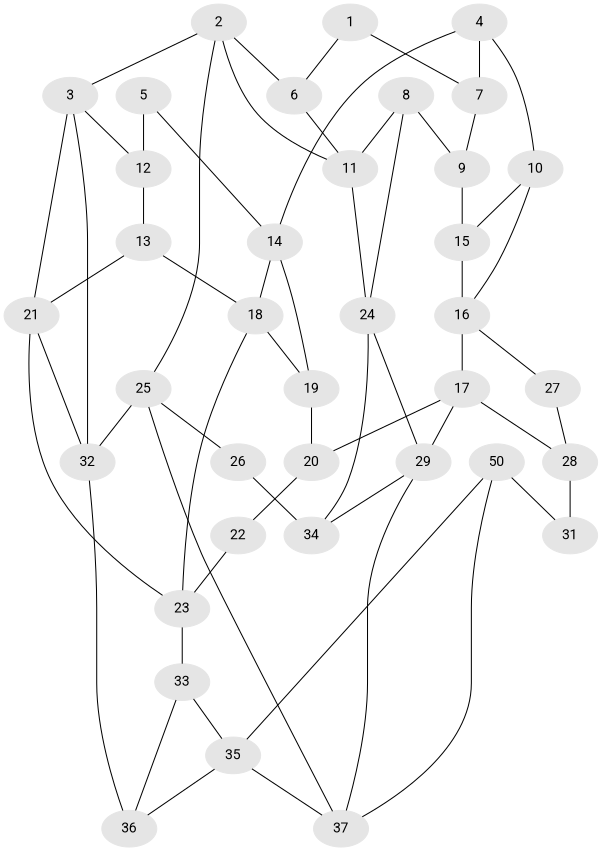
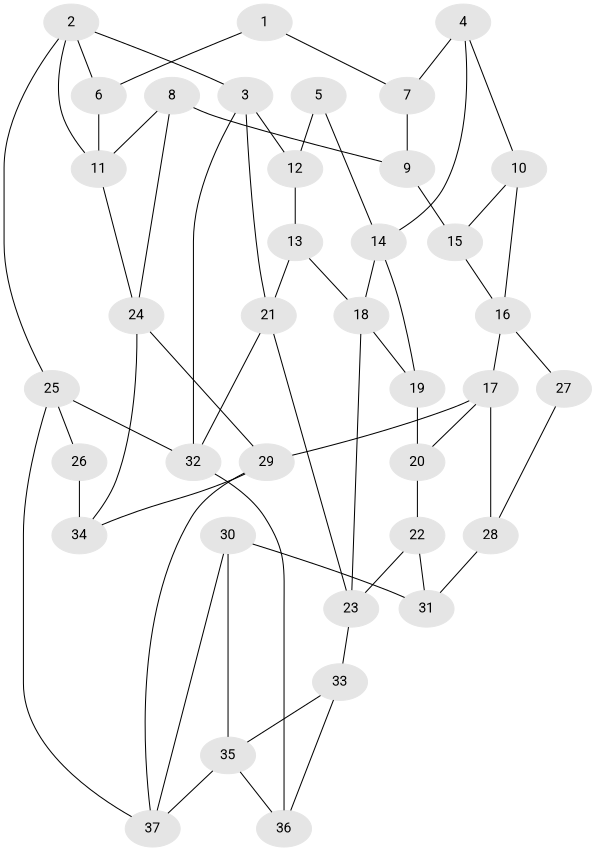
node "50": label "50" -> "30"
edge "22" -- "31": added
